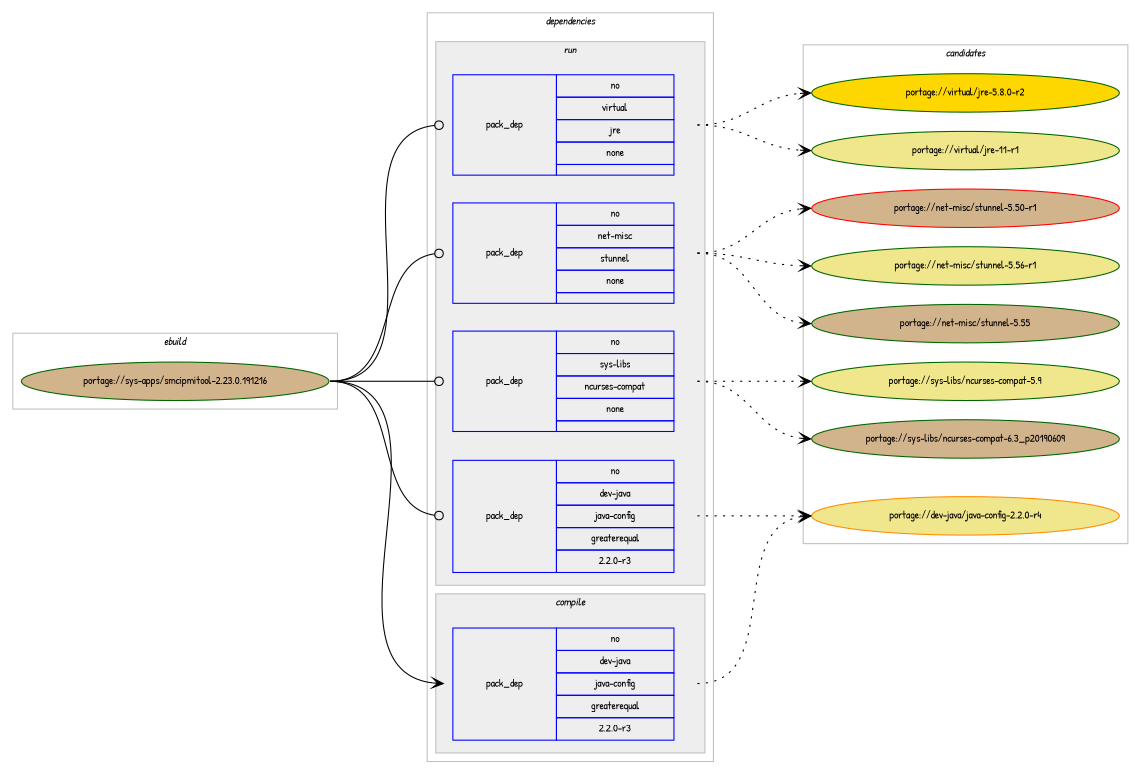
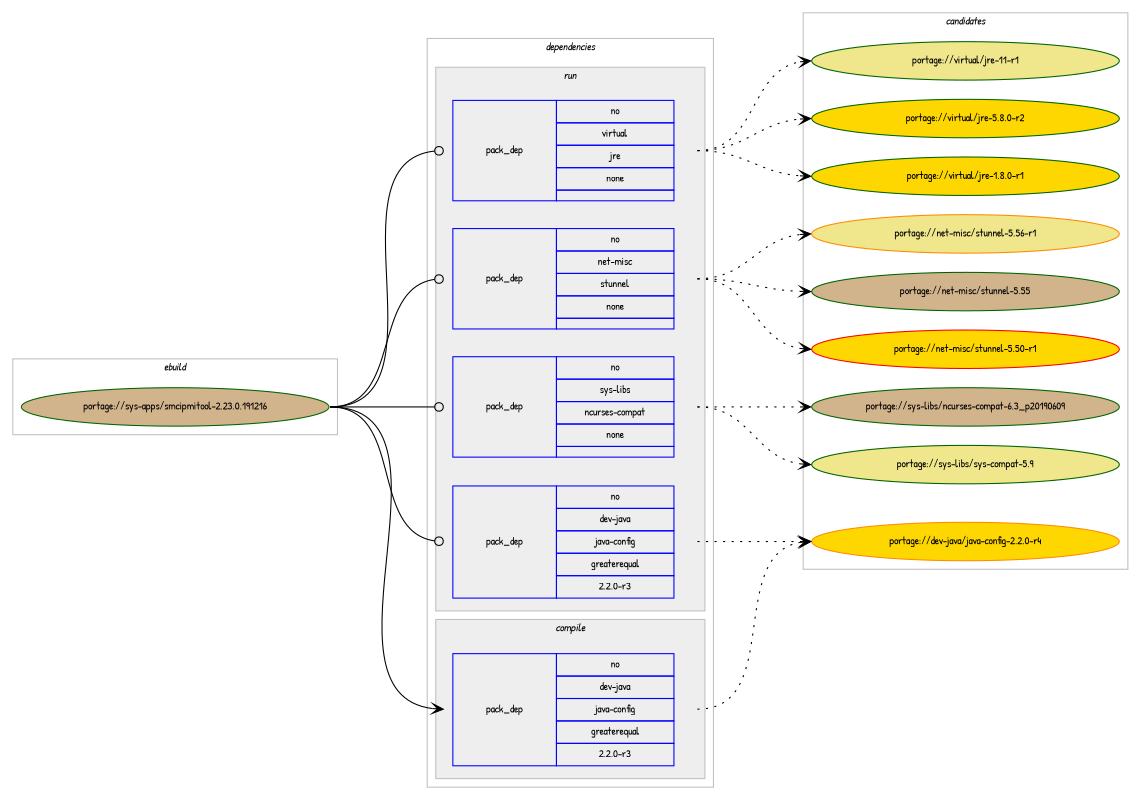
node "portage://virtual/jre-1.8.0-r1": added
node "portage://net-misc/stunnel-5.50-r1": fillcolor tan -> gold
node "portage://net-misc/stunnel-5.56-r1": color darkgreen -> darkorange
node "portage://sys-libs/ncurses-compat-5.9": label "portage://sys-libs/ncurses-compat-5.9" -> "portage://sys-libs/sys-compat-5.9"
node "portage://dev-java/java-config-2.2.0-r4": fillcolor khaki -> gold
